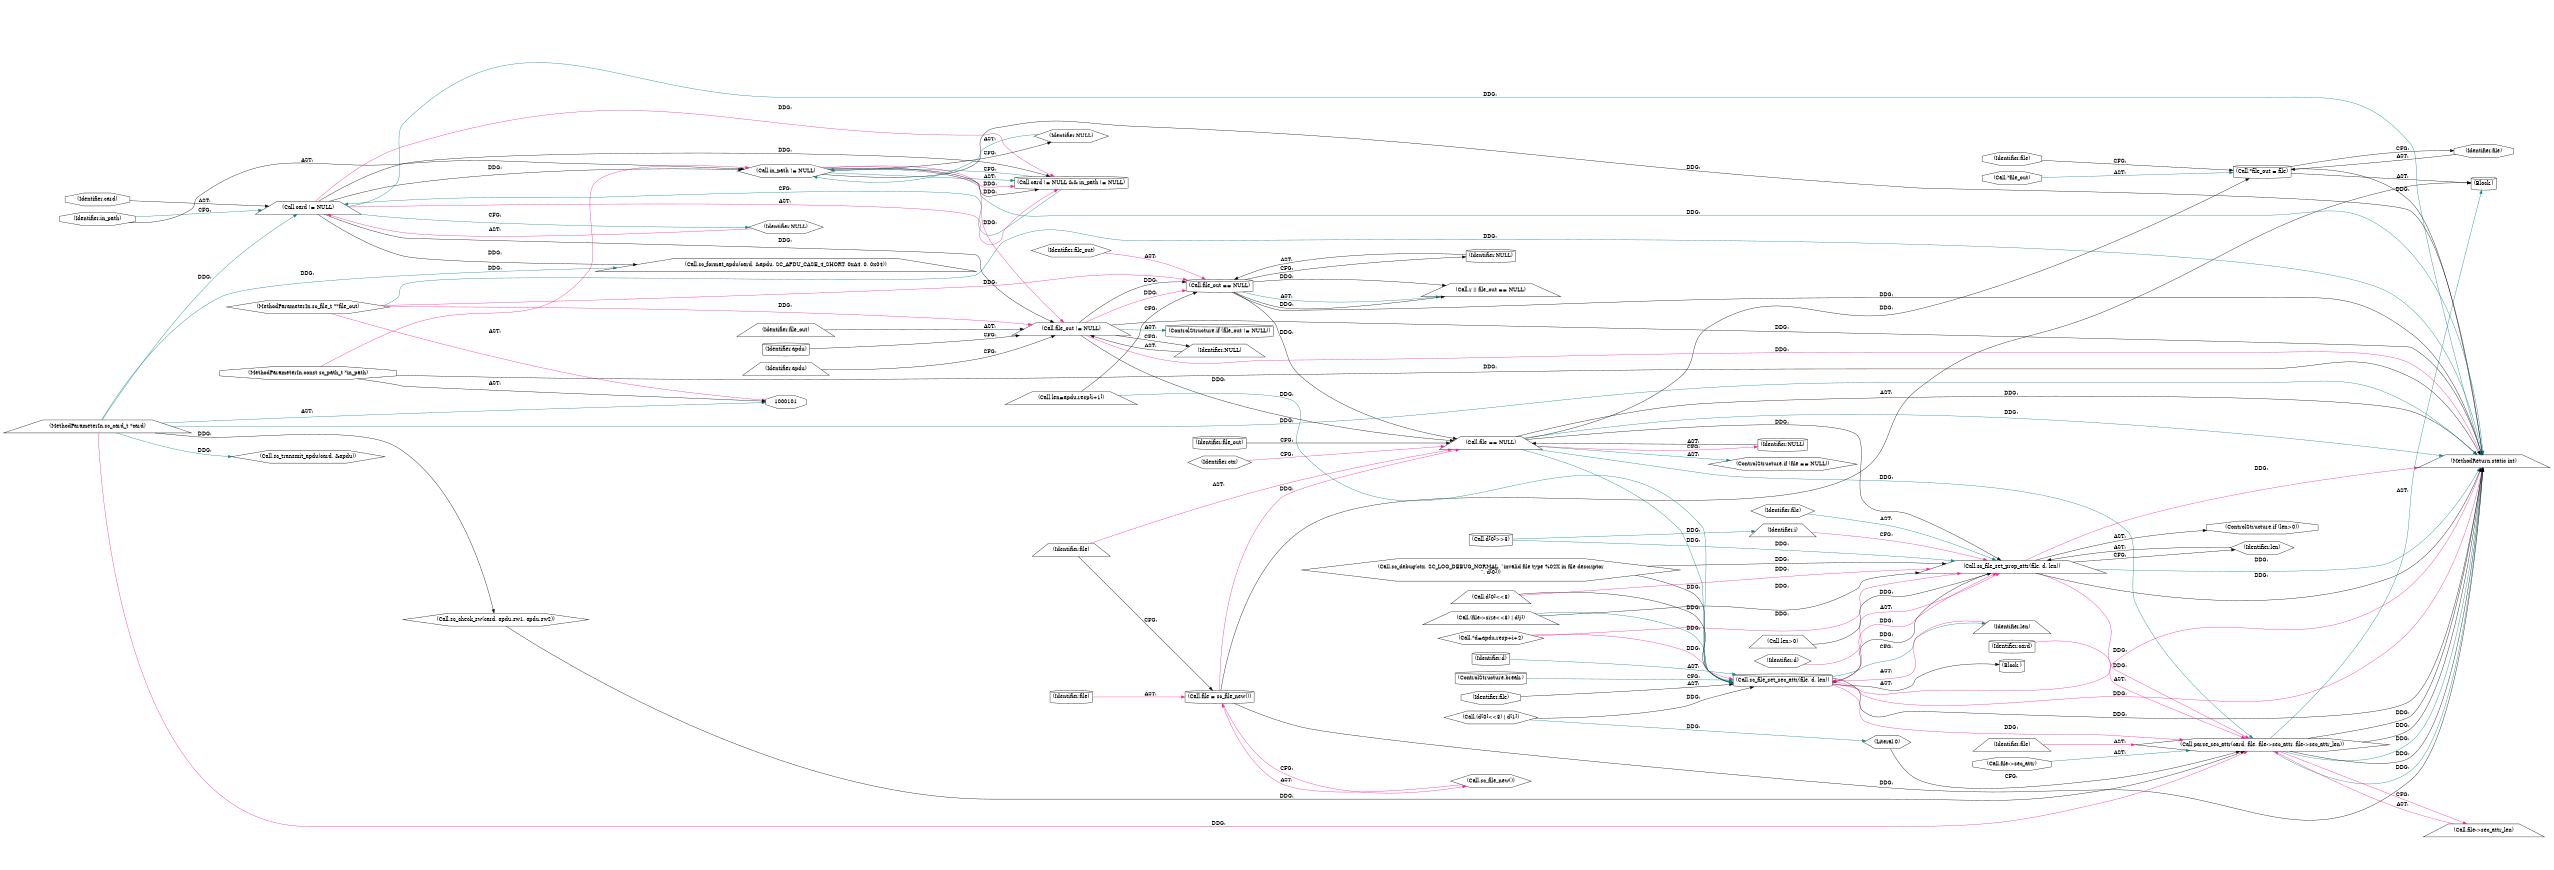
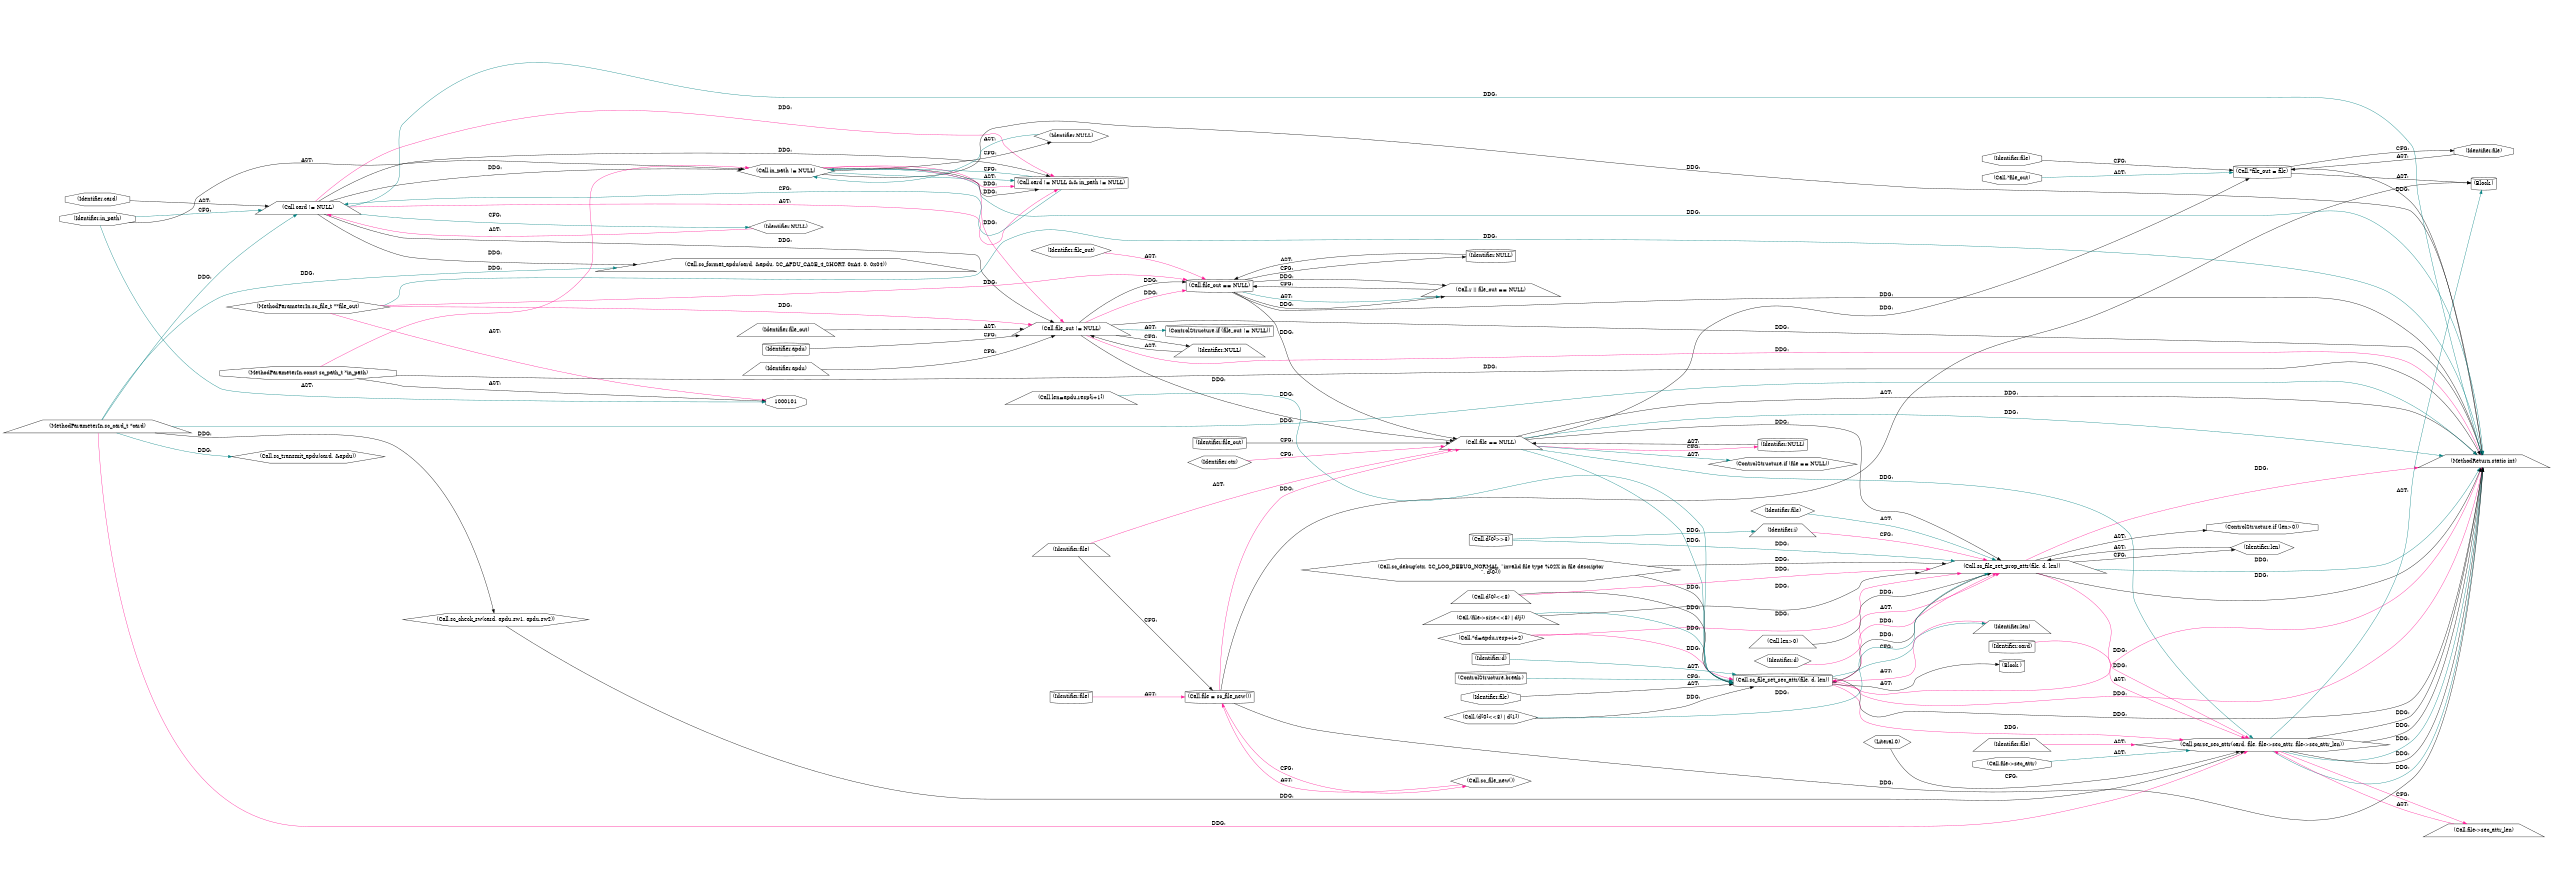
edge "(Call,len=apdu.resp[i+1])" -> "(Call,file_out == NULL)": now "(Call,r || file_out == NULL)" -> "(Call,file_out == NULL)"
edge "(MethodParameterIn,sc_card_t *card)" -> "1000101": now "(Identifier,in_path)" -> "1000101"
edge "(Call,(d[0]<<8) | d[1])" -> "(Literal,0)": now "(Call,(d[0]<<8) | d[1])" -> "(Call,sc_file_set_prop_attr(file, d, len))"
